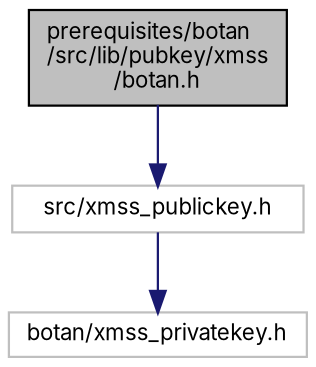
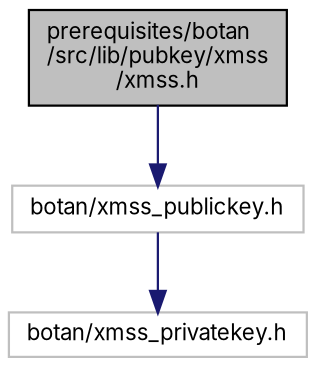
node "prerequisites/botan /src/lib/pubkey/xmss /botan.h": label "prerequisites/botan /src/lib/pubkey/xmss /botan.h" -> "prerequisites/botan /src/lib/pubkey/xmss /xmss.h"
node "src/xmss_publickey.h": label "src/xmss_publickey.h" -> "botan/xmss_publickey.h"
